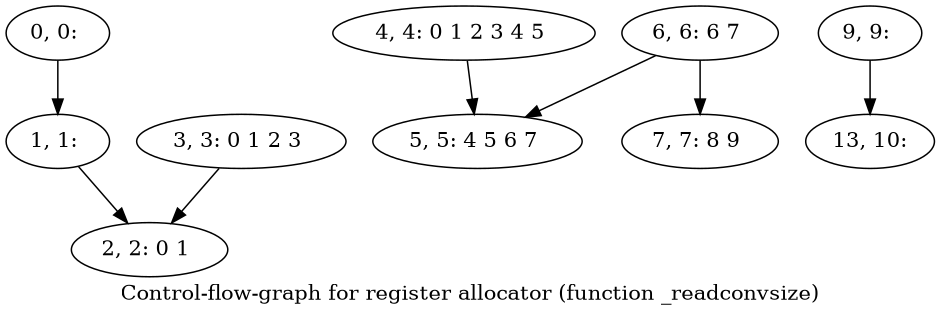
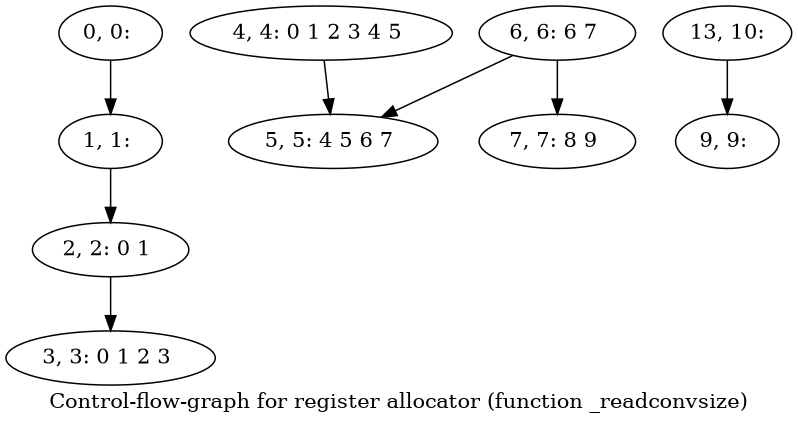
edge "9, 9:" -> "13, 10:": reversed
edge "3, 3: 0 1 2 3" -> "2, 2: 0 1": reversed
